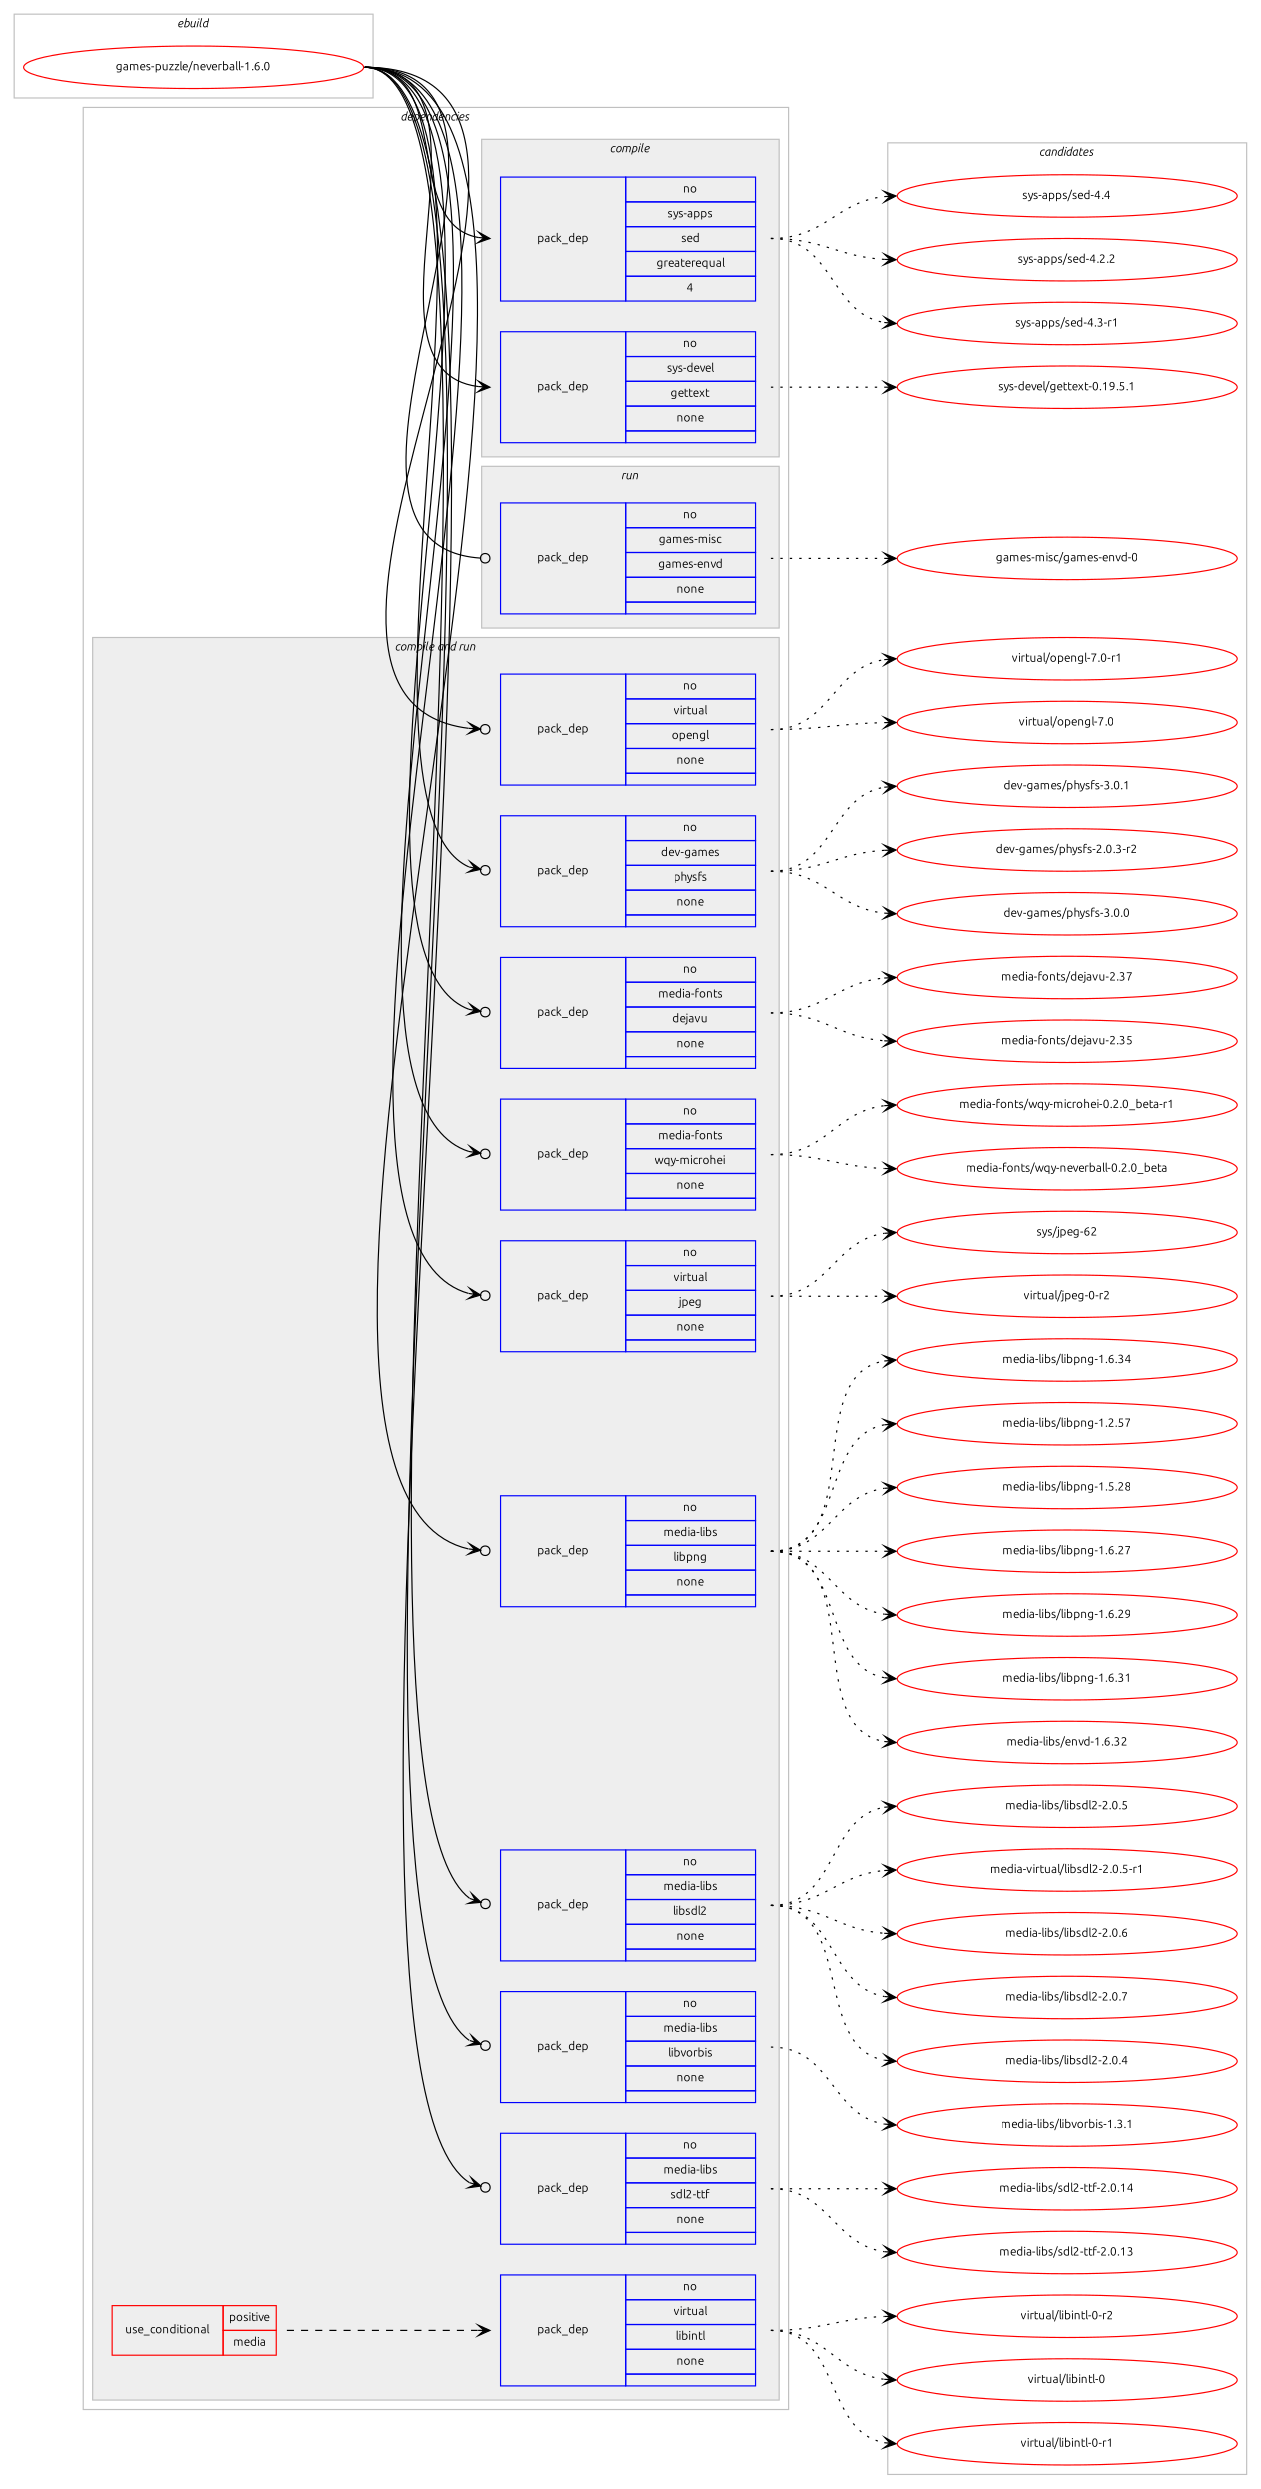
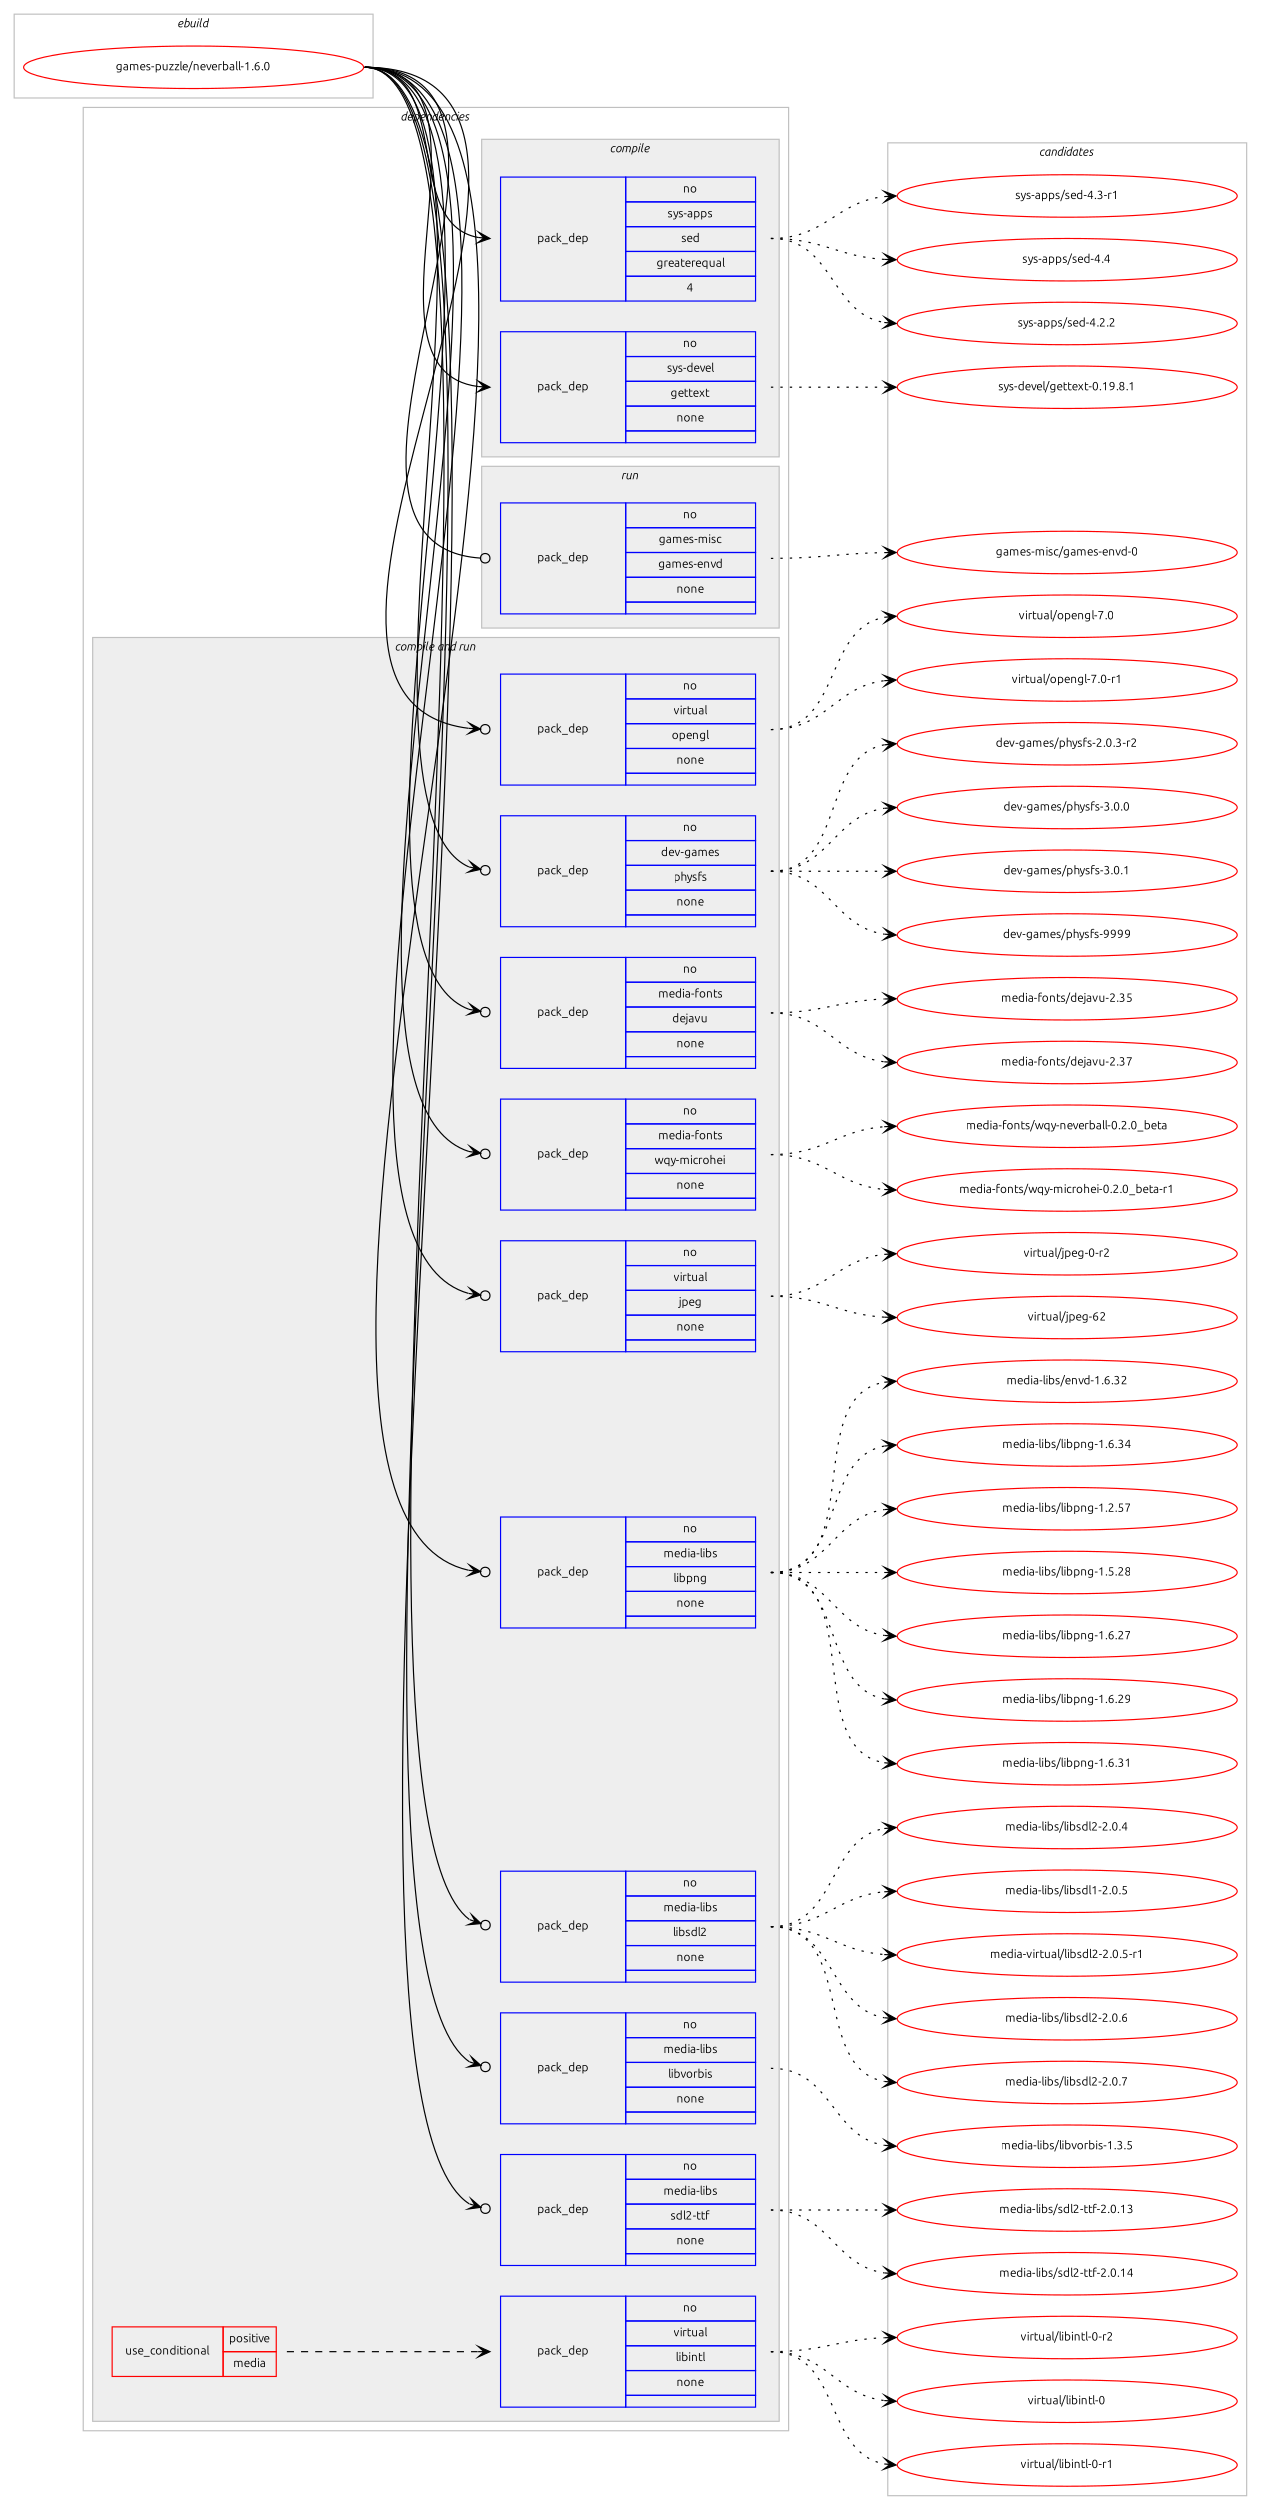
node "sys-devel/gettext-0.19.5.1": label "sys-devel/gettext-0.19.5.1" -> "sys-devel/gettext-0.19.8.1"
node "dev-games/physfs-9999": added
node "sys/jpeg-62": label "sys/jpeg-62" -> "virtual/jpeg-62"
node "media-libs/libsdl2-2.0.5": label "media-libs/libsdl2-2.0.5" -> "media-libs/libsdl1-2.0.5"
node "media-libs/libvorbis-1.3.1": label "media-libs/libvorbis-1.3.1" -> "media-libs/libvorbis-1.3.5"
